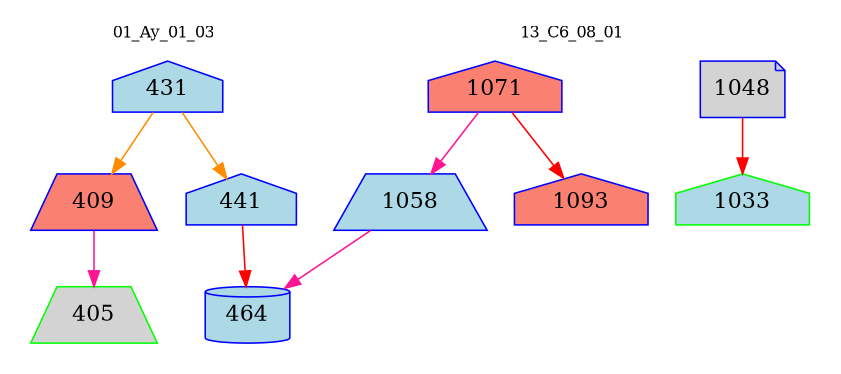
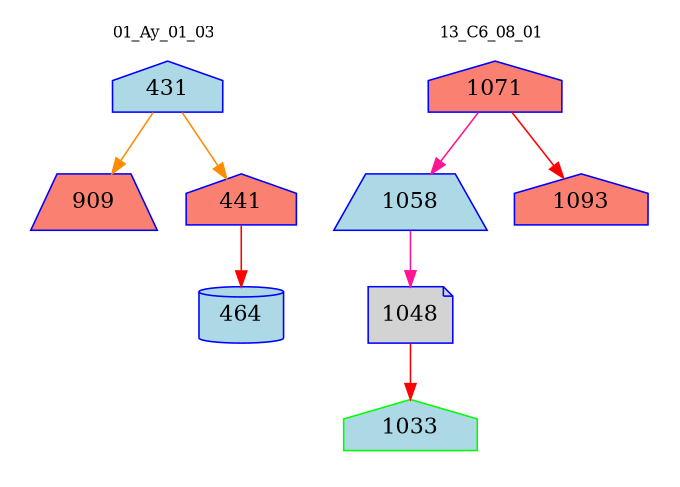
node "409": label "409" -> "909"
node "441": fillcolor lightblue -> salmon
edge "1058" -> "464": now "1058" -> "1048"
node "405": removed
